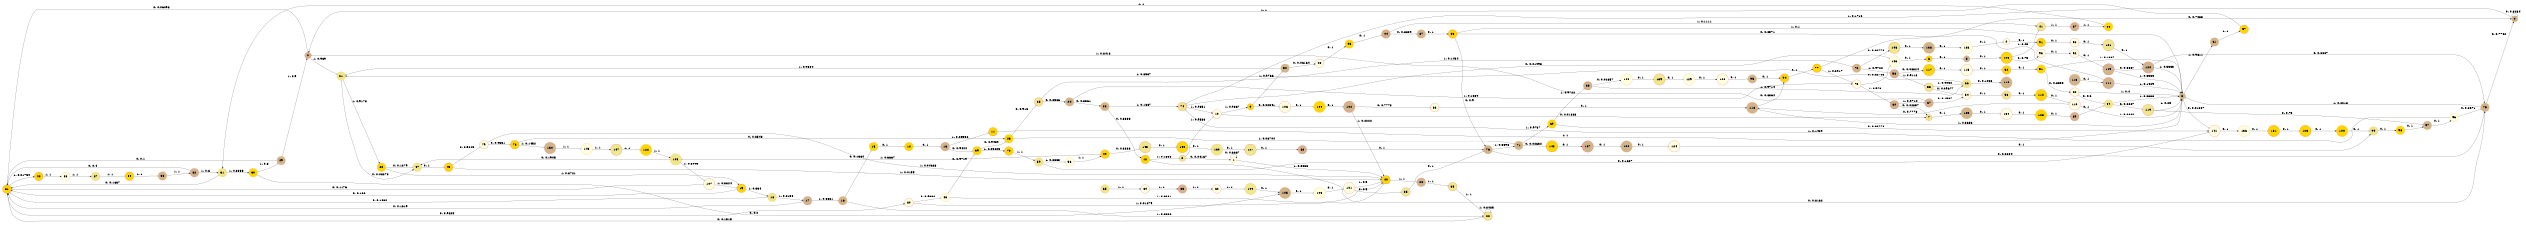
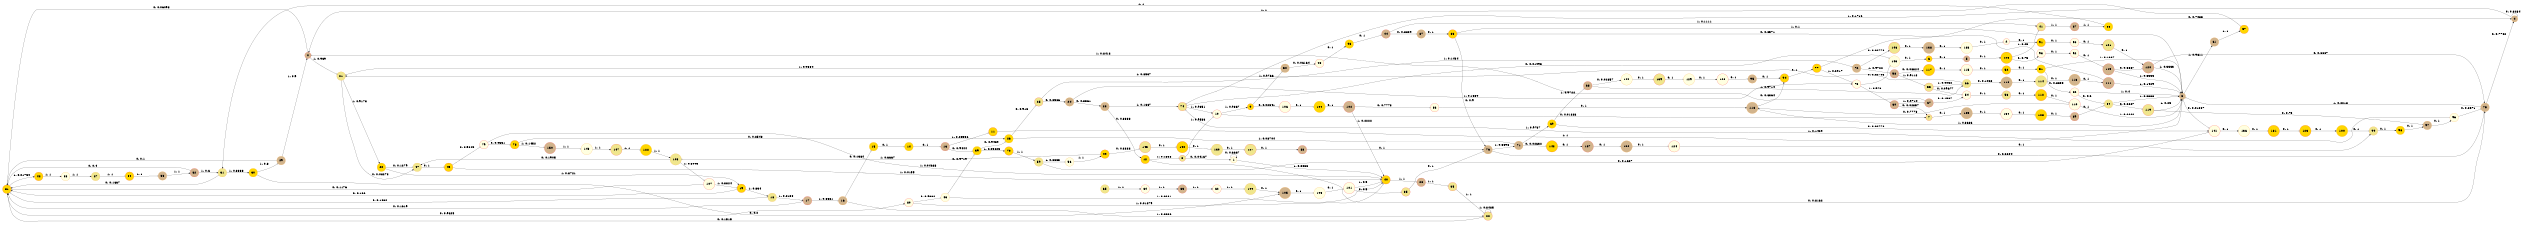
node "114": added
